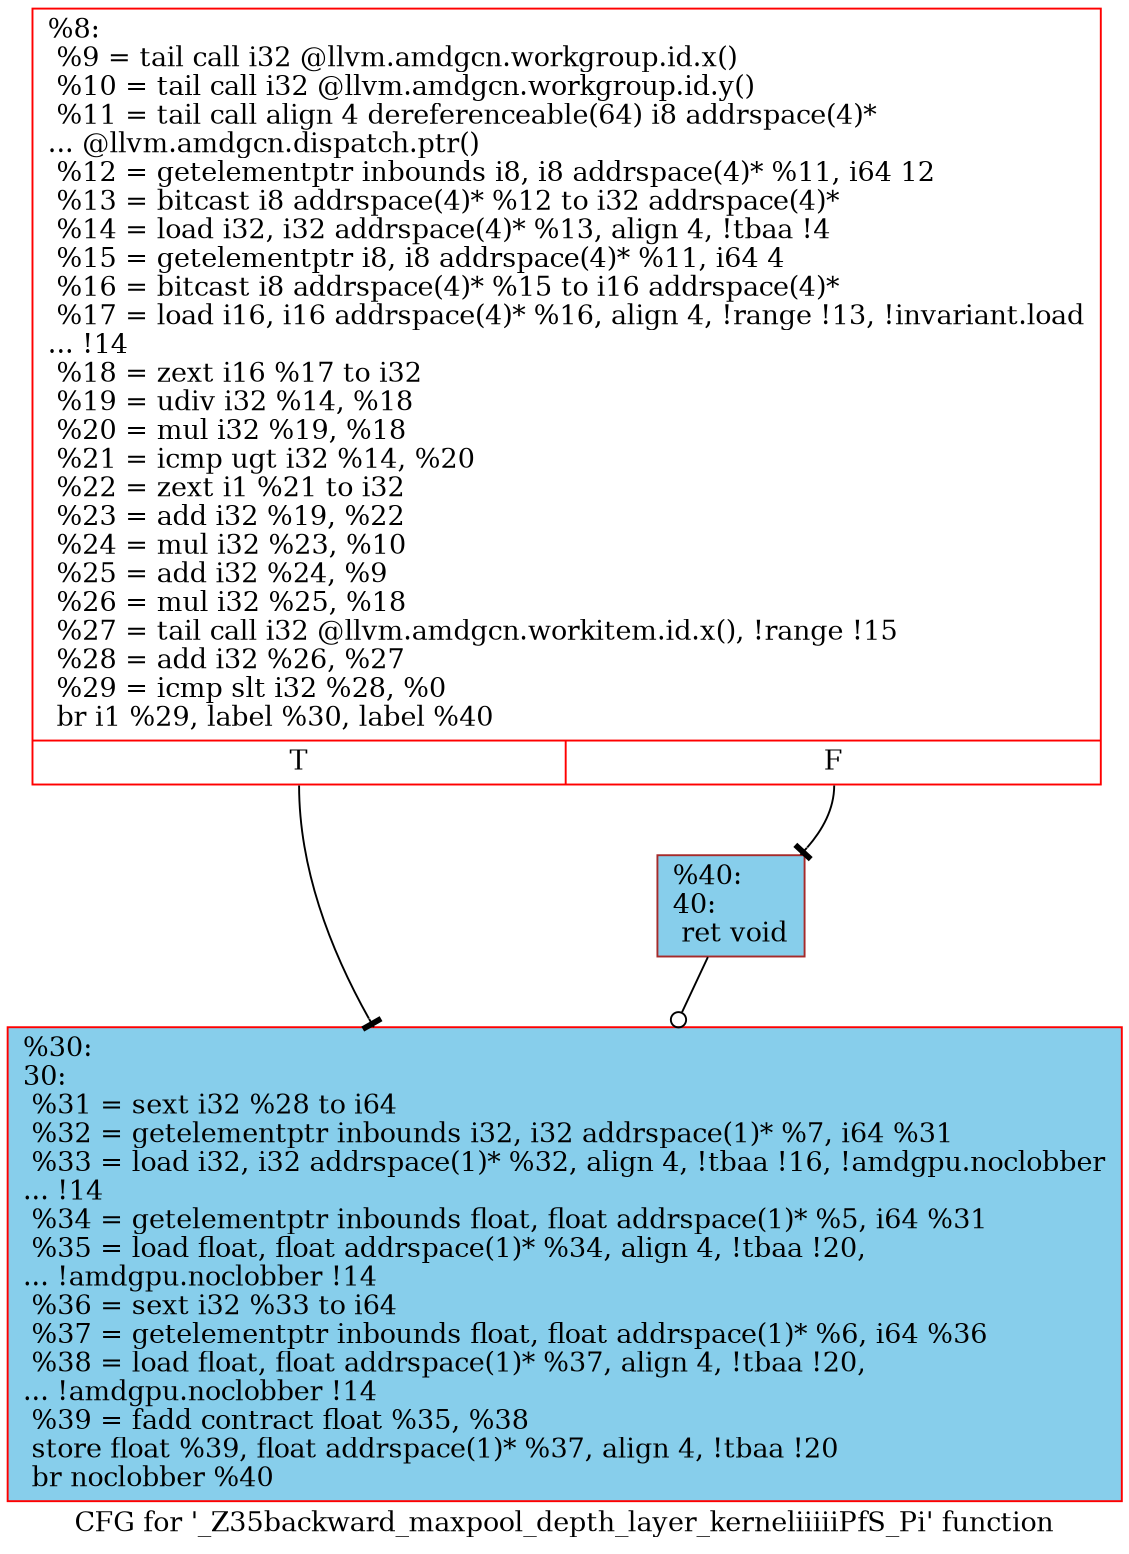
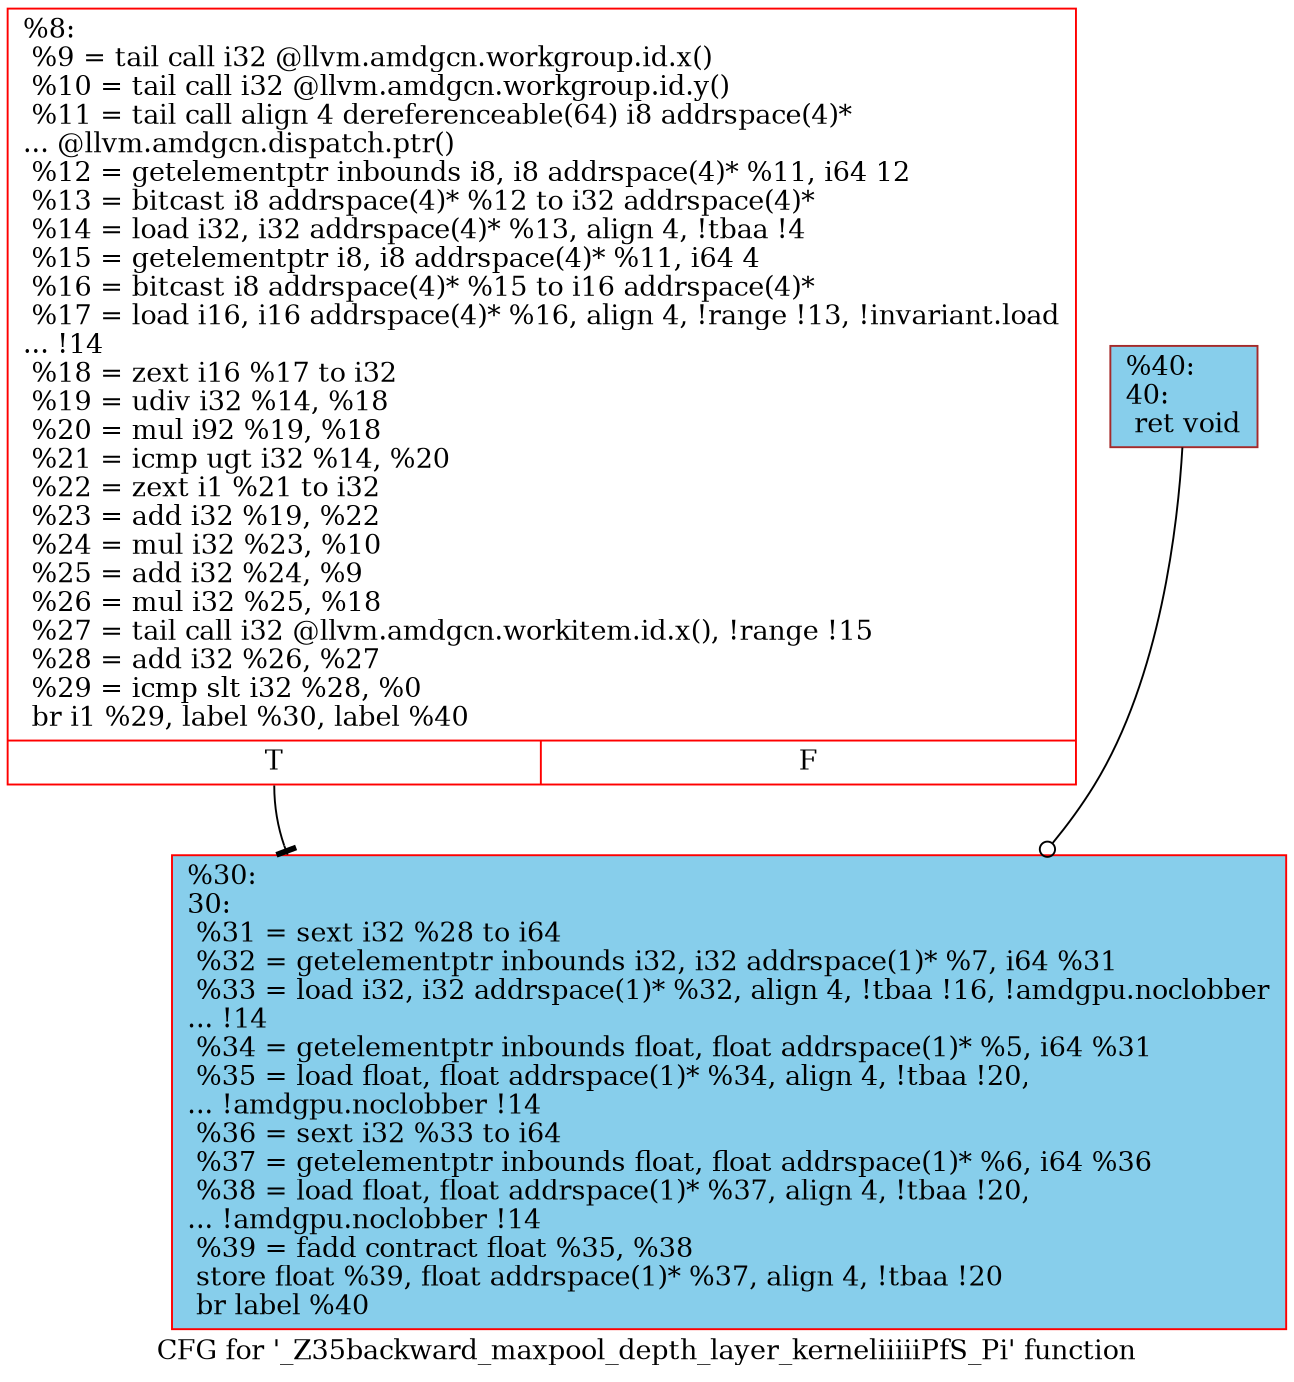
node "%8:": text "%20 = mul i32 %19, %18" -> "%20 = mul i92 %19, %18"
edge "%8:" -> "%40:": removed
node "%30:": text "br noclobber %40" -> "br label %40"
